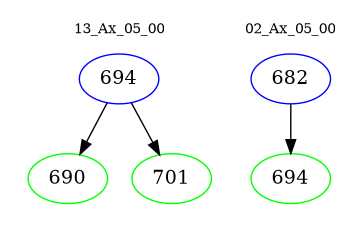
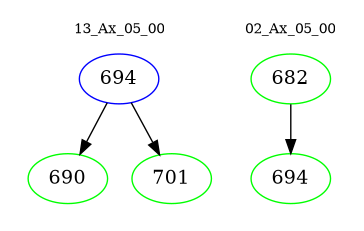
node "682": color blue -> green
